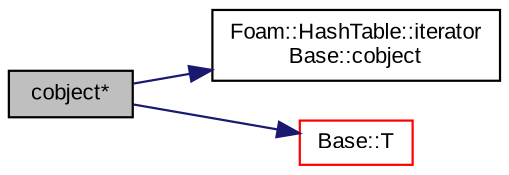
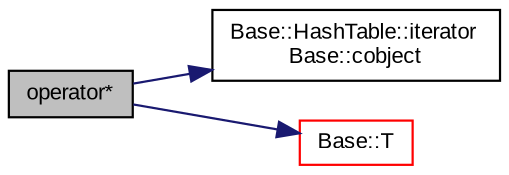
node "Foam::HashTable::iterator Base::cobject": label "Foam::HashTable::iterator Base::cobject" -> "Base::HashTable::iterator Base::cobject"
node "cobject*": label "cobject*" -> "operator*"
